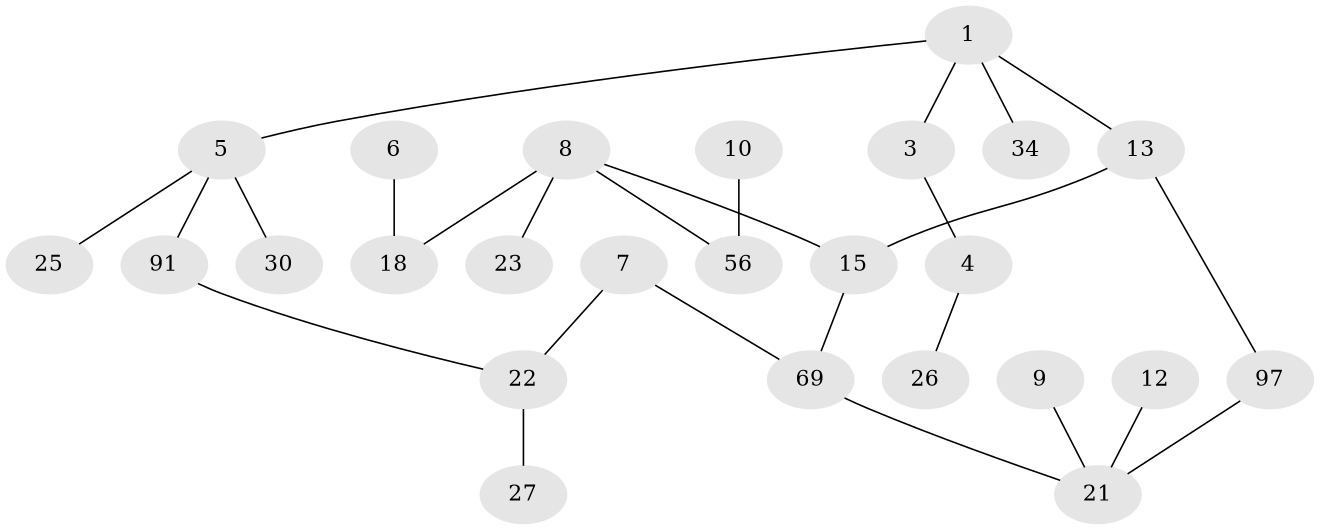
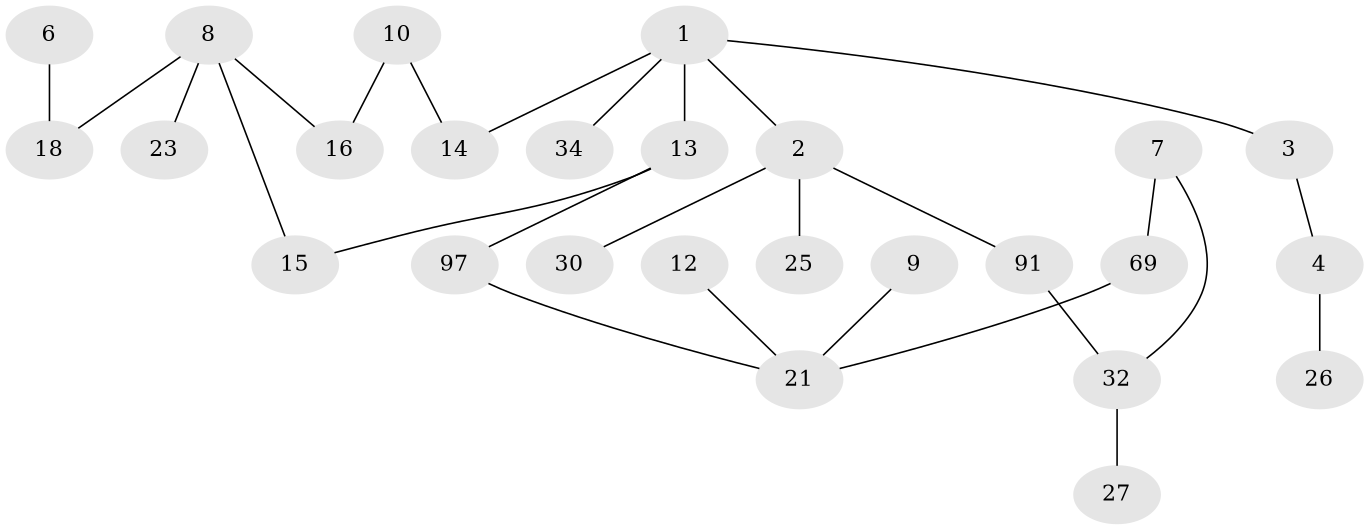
node "5": label "5" -> "2"
node "14": added
node "56": label "56" -> "16"
edge "15" -- "69": removed
node "22": label "22" -> "32"
